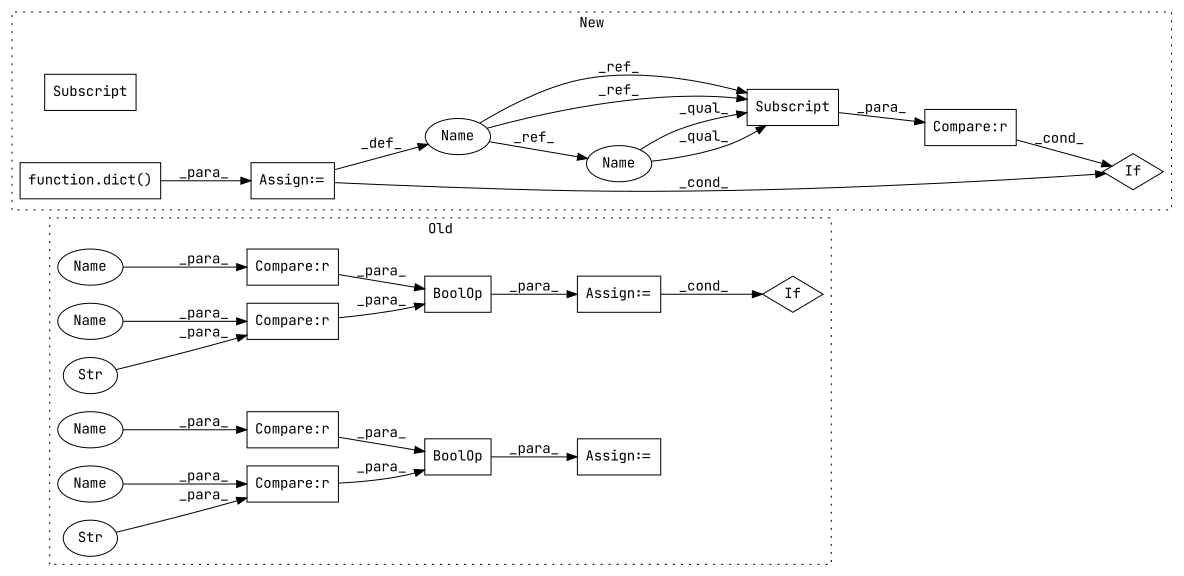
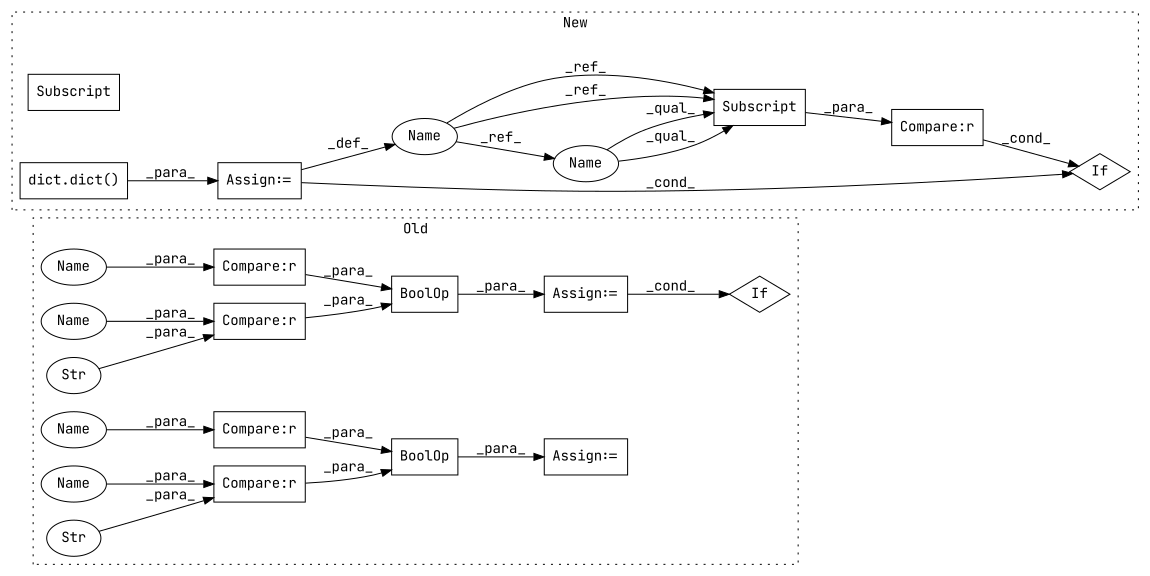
node "function.dict()": label "function.dict()" -> "dict.dict()"
